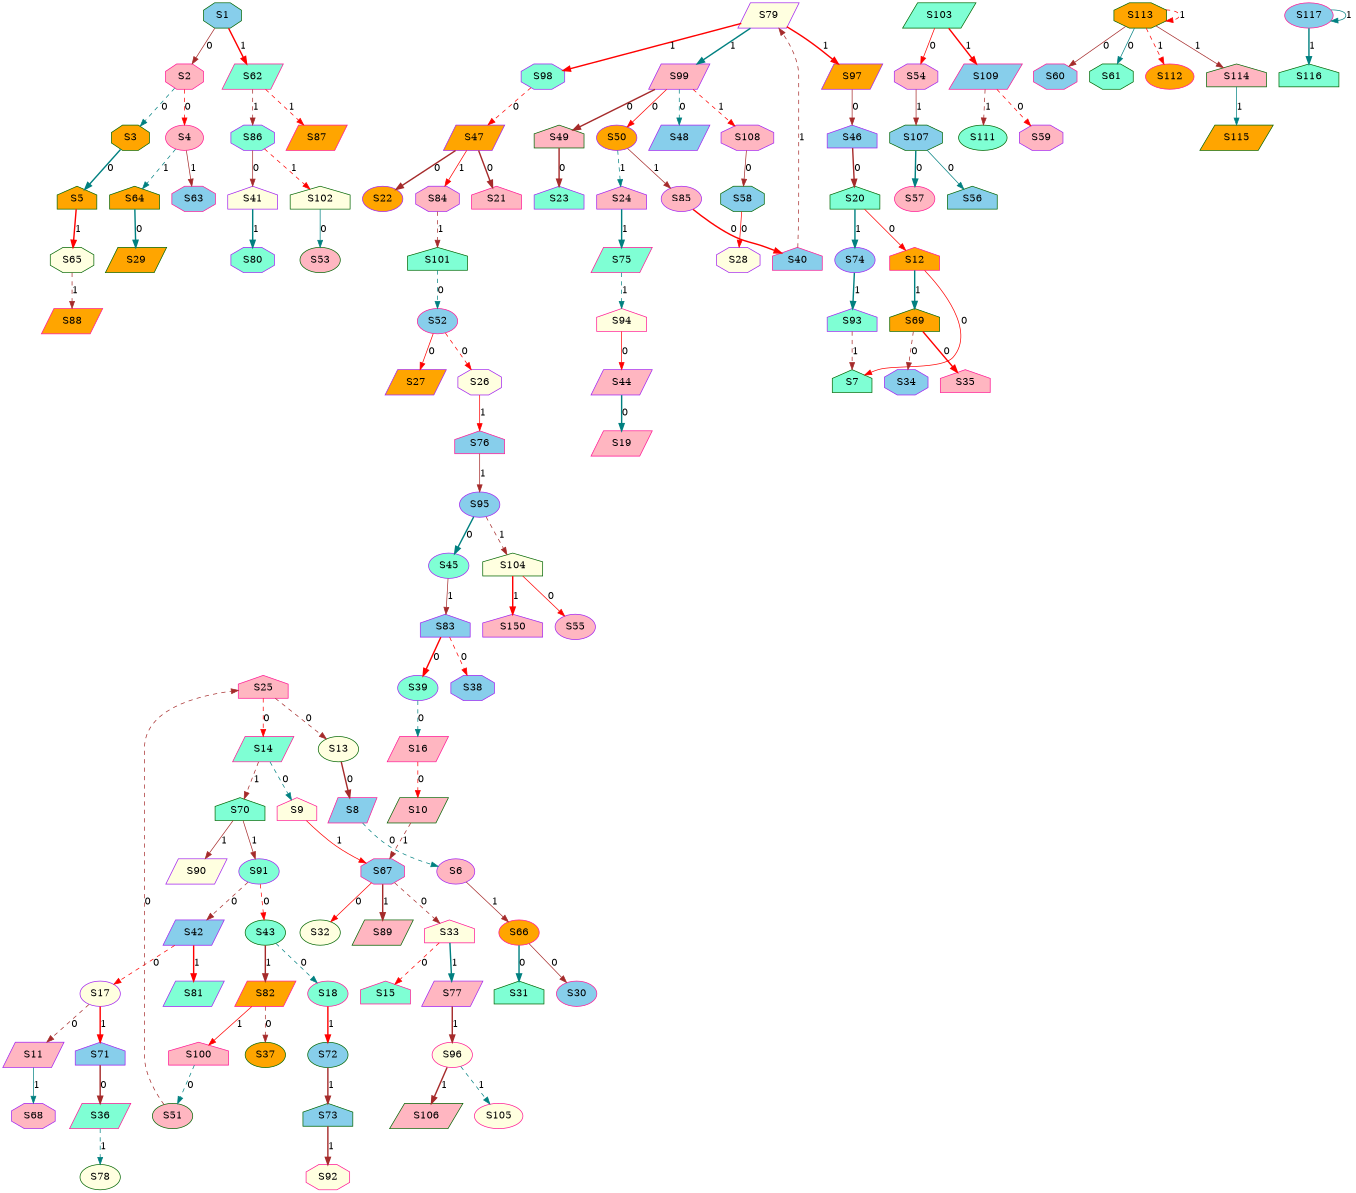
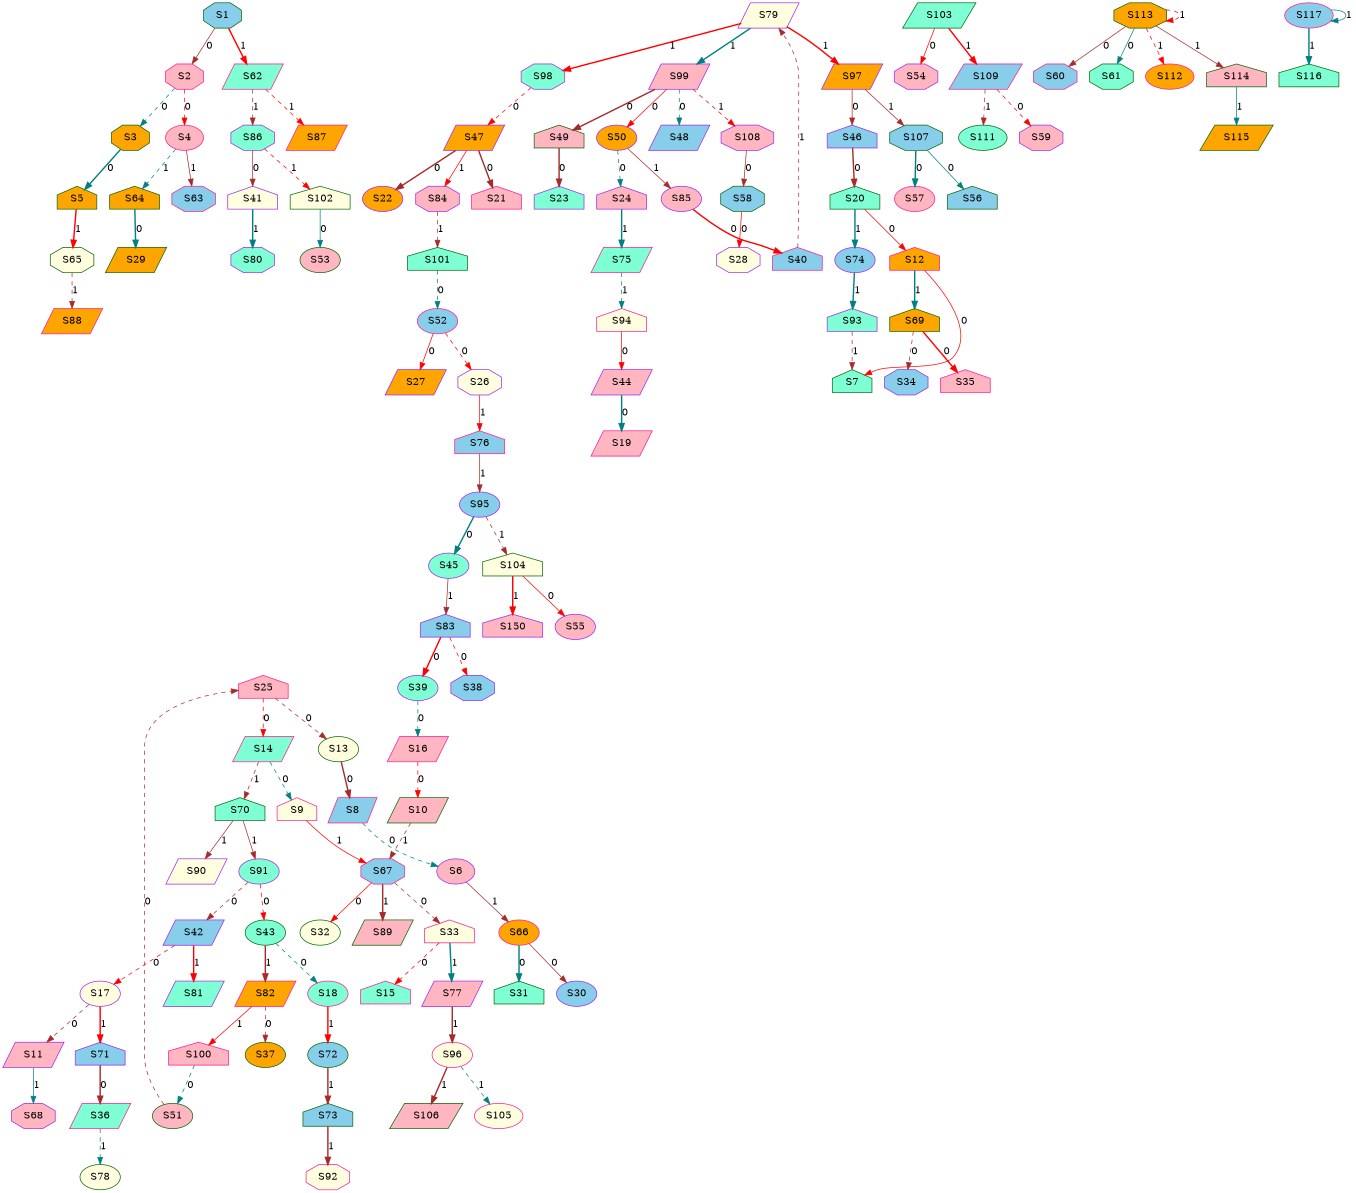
edge "S54" -> "S107": now "S97" -> "S107"
edge "S50" -> "S24": label "1" -> "0"
node "S30": color deeppink -> purple
